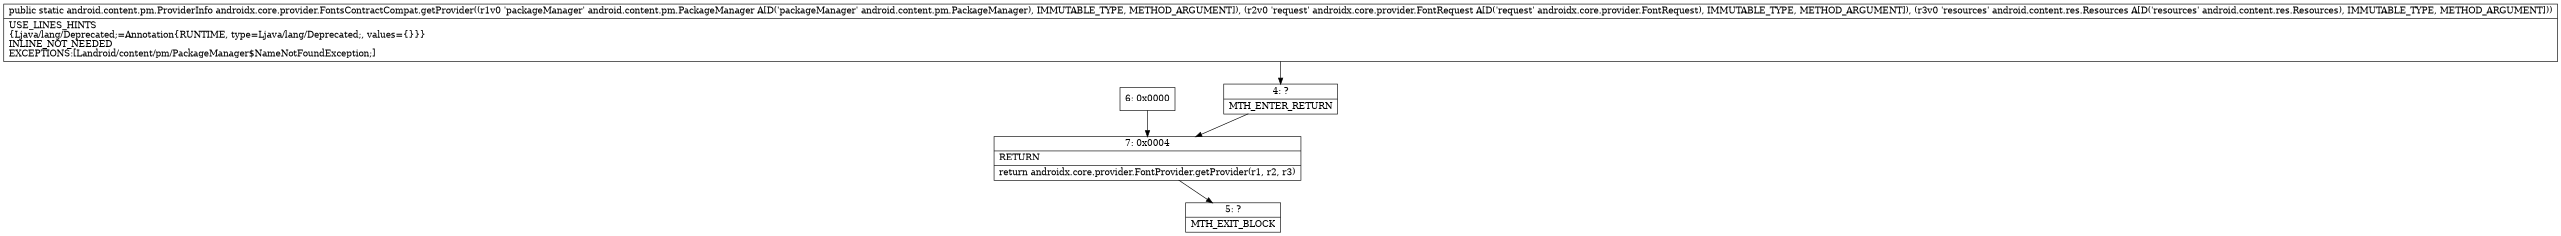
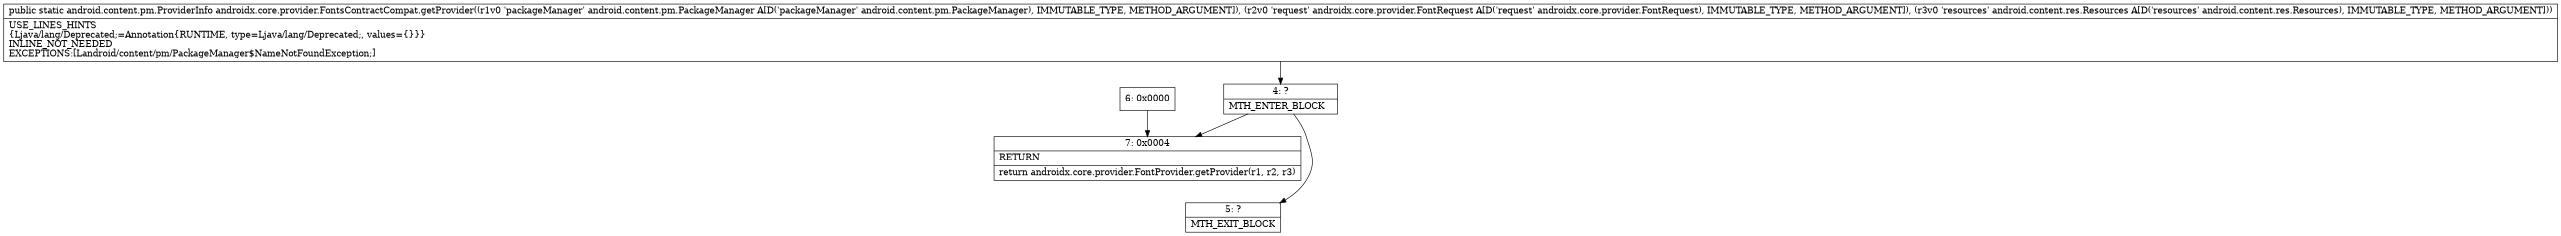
node "4: ?": text "MTH_ENTER_RETURN" -> "MTH_ENTER_BLOCK"
edge "7: 0x0004" -> "5: ?": now "4: ?" -> "5: ?"
